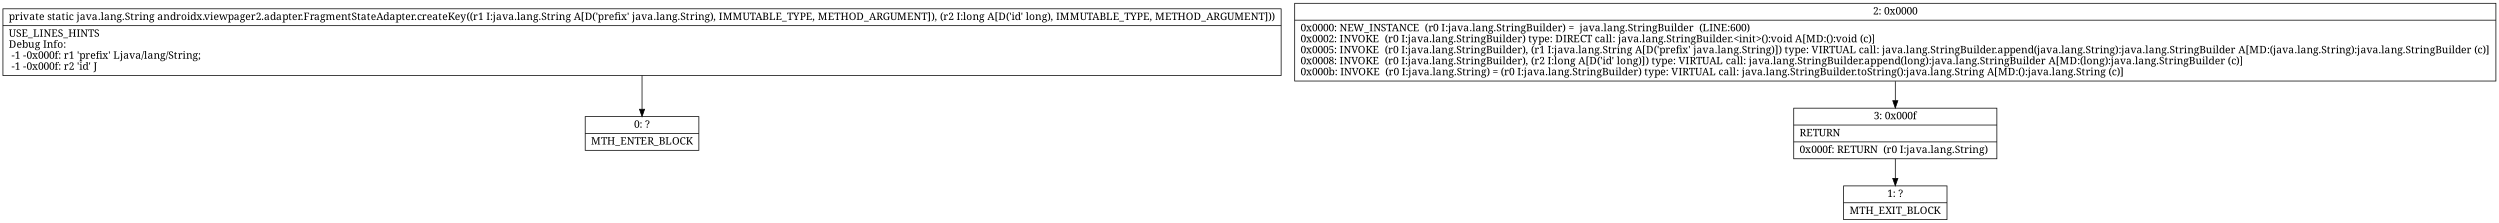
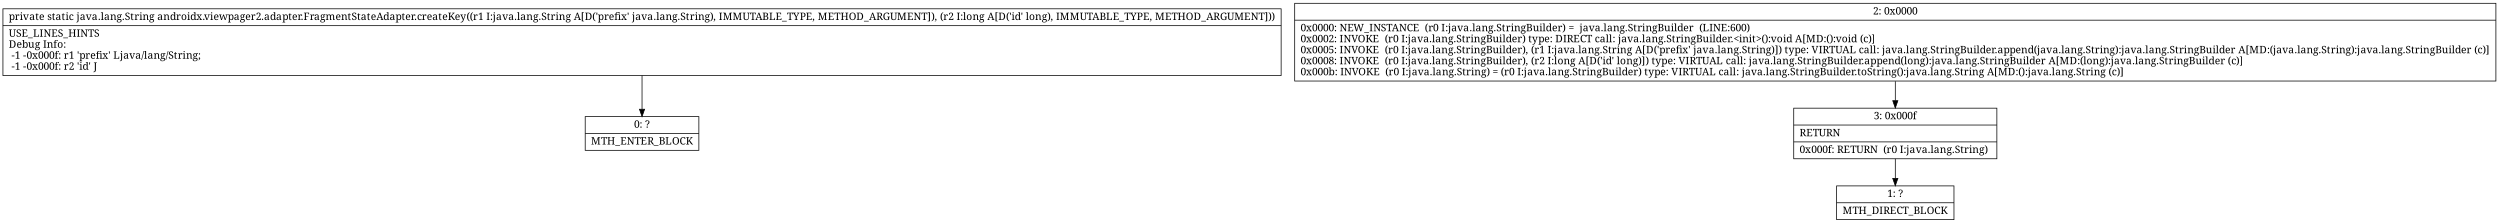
node "1: ?": text "MTH_EXIT_BLOCK" -> "MTH_DIRECT_BLOCK"
